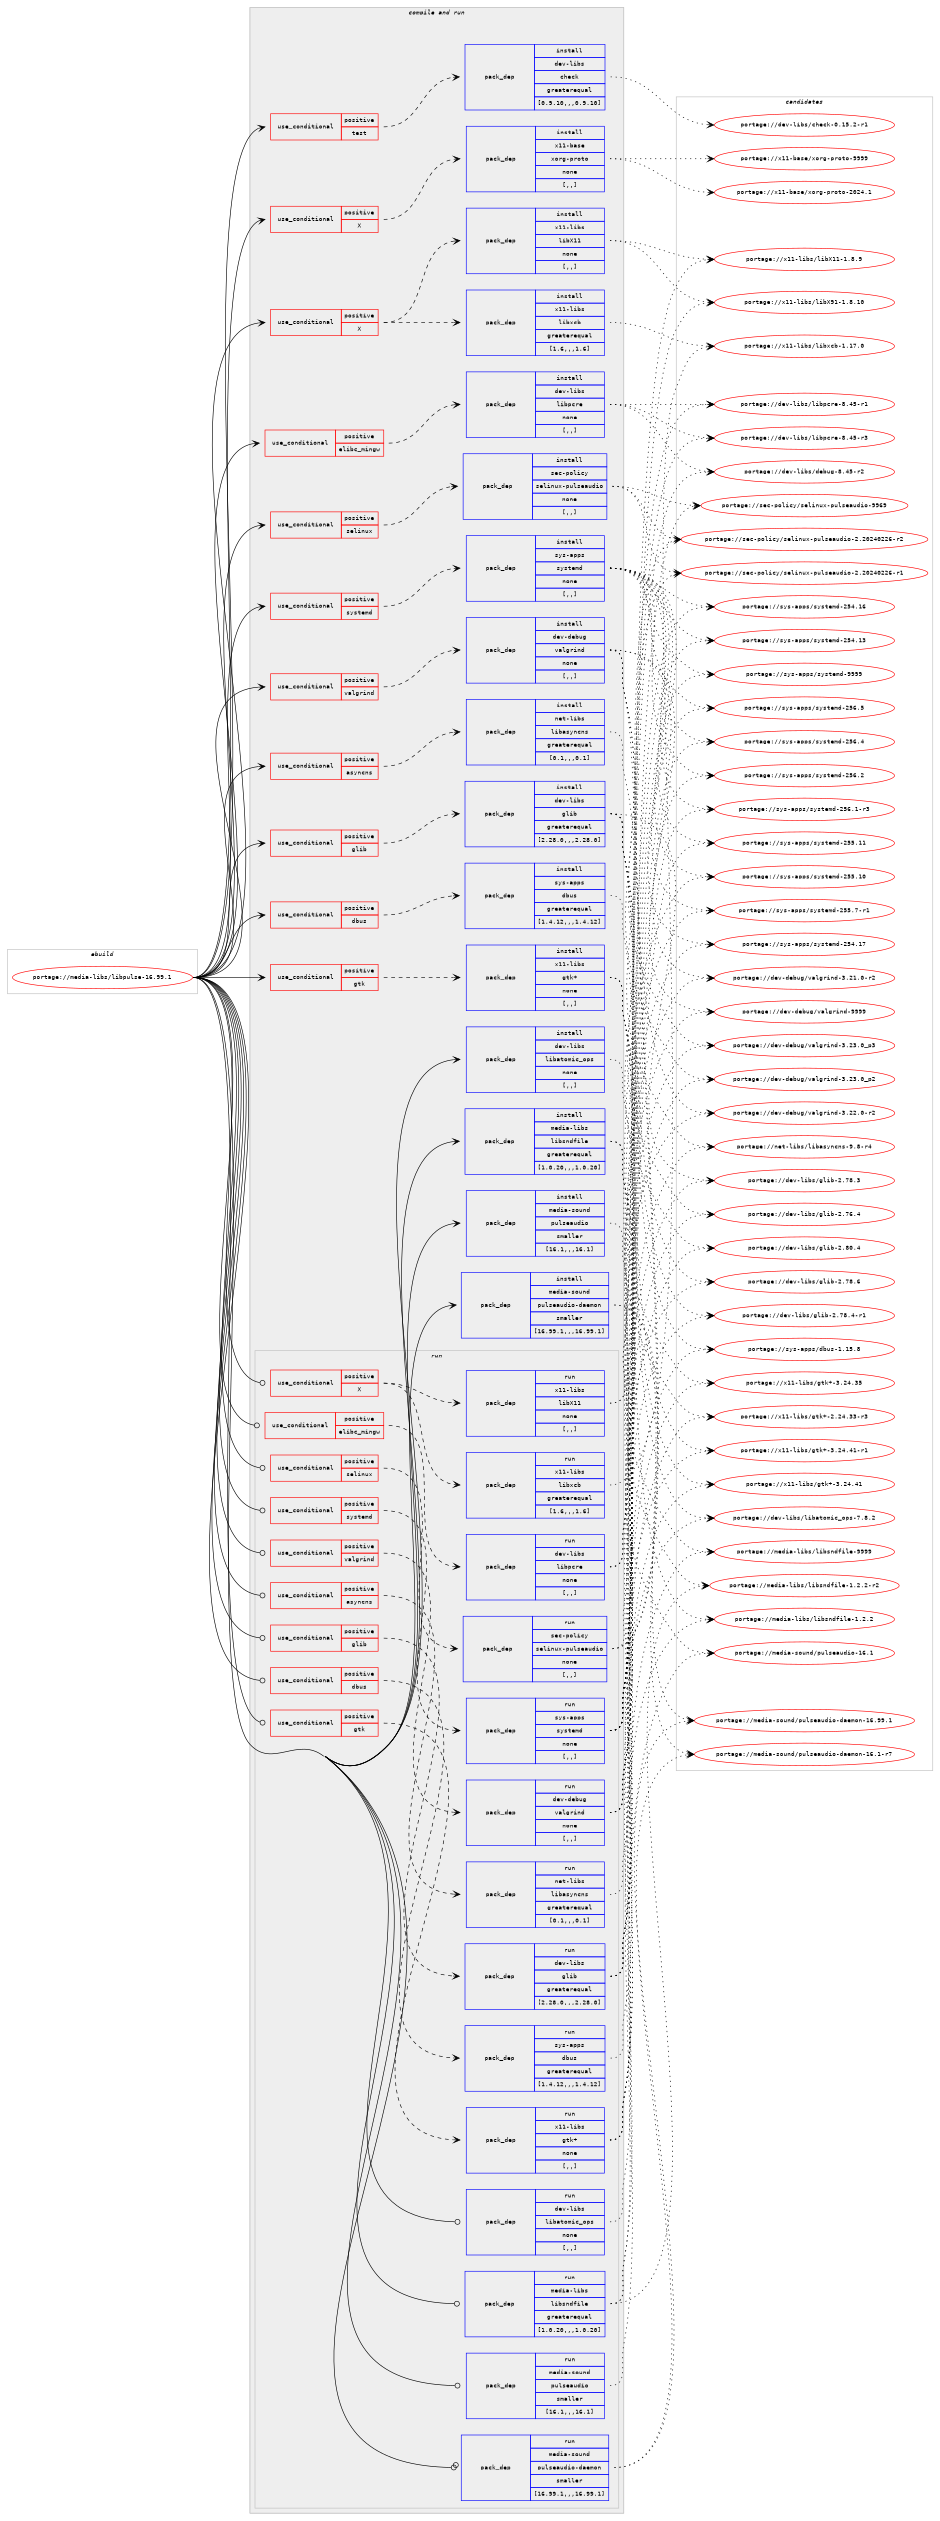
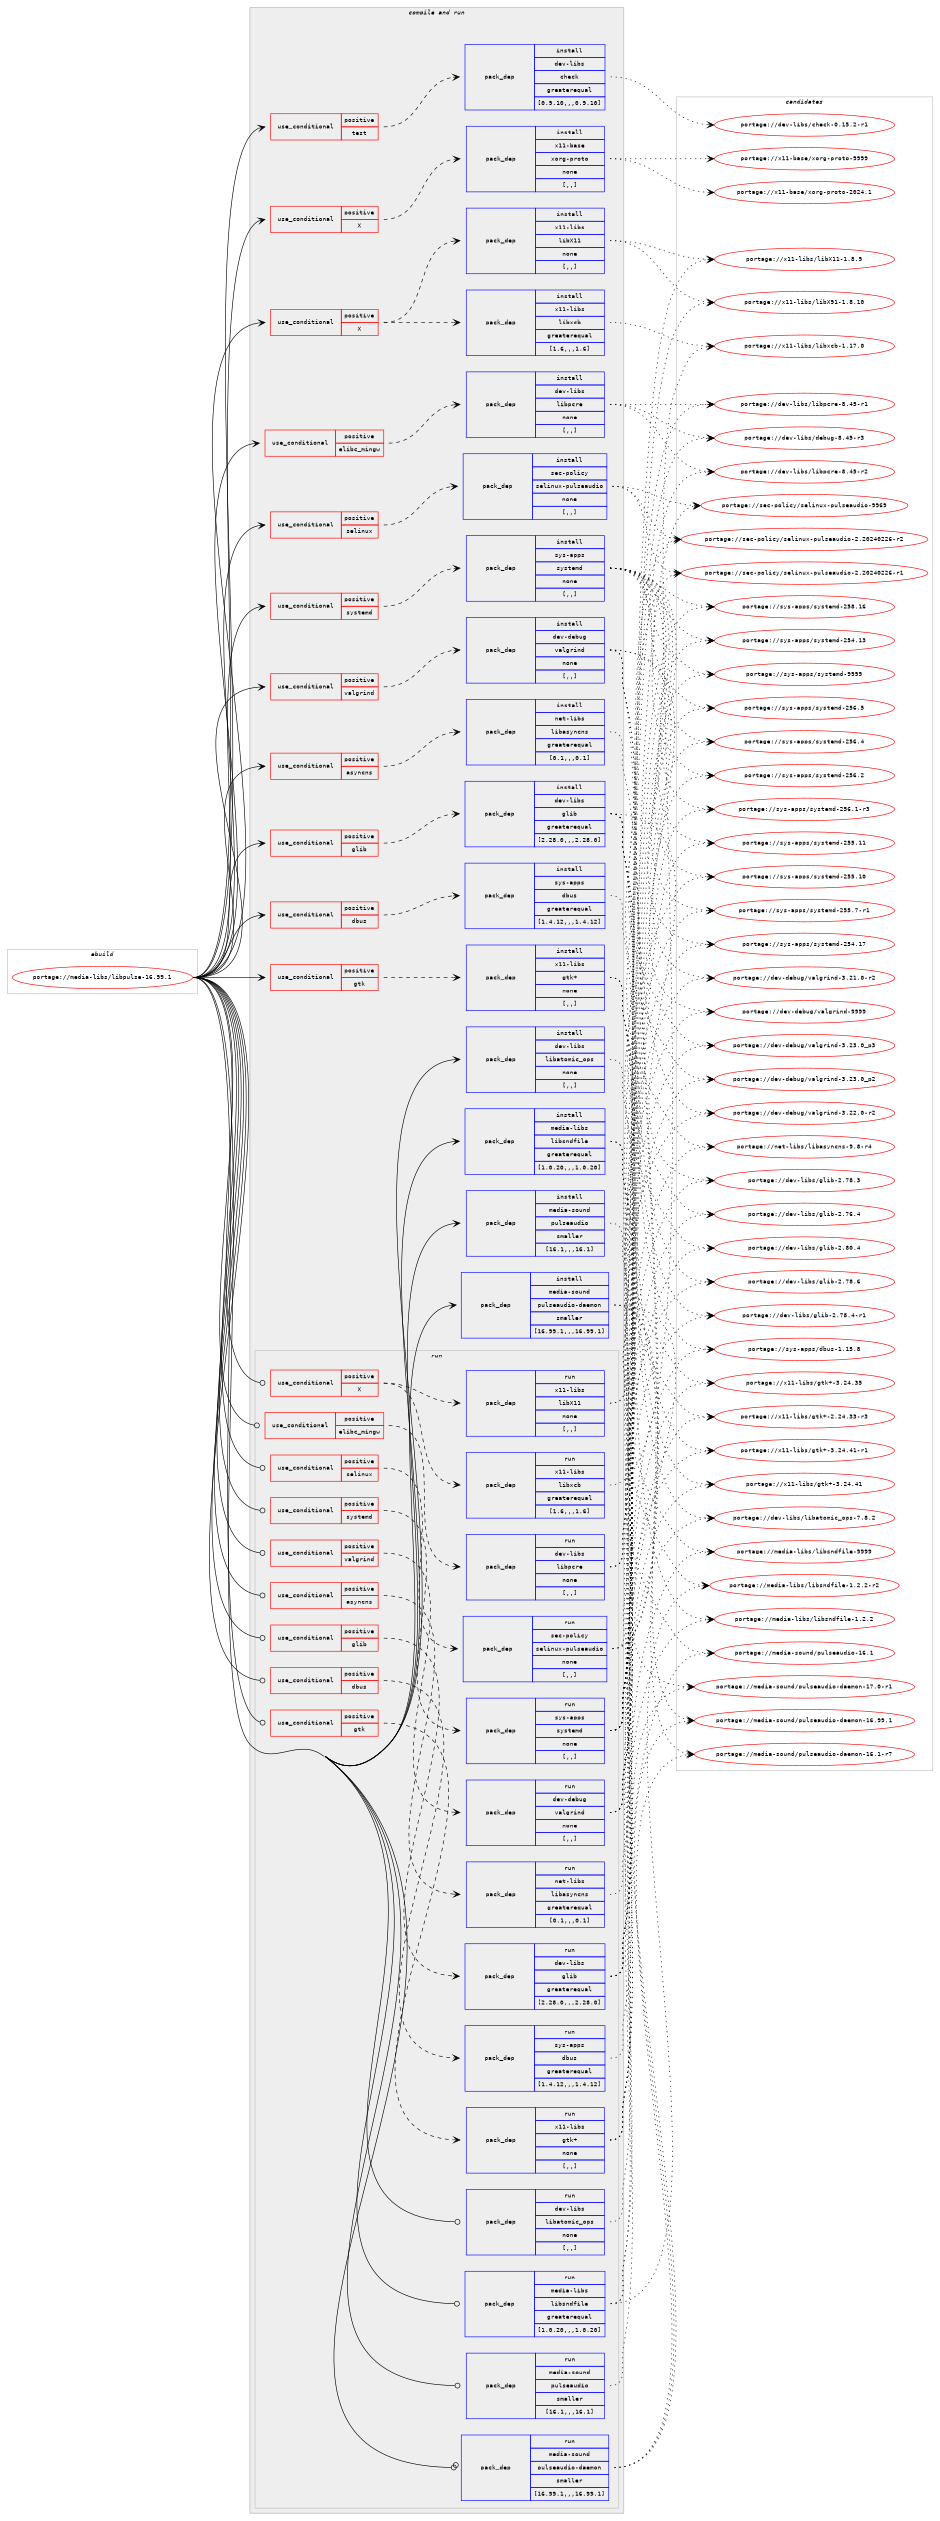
node "portage://dev-libs/libpcre-8.45-r3": label "portage://dev-libs/libpcre-8.45-r3" -> "portage://dev-libs/debug-8.45-r3"
node "portage://dev-libs/debug-8.45-r2": label "portage://dev-libs/debug-8.45-r2" -> "portage://dev-libs/libpcre-8.45-r2"
node "portage://sys-apps/systemd-254.16": label "portage://sys-apps/systemd-254.16" -> "portage://sys-apps/systemd-258.16"
node "portage://media-sound/pulseaudio-daemon-17.0-r1": added
